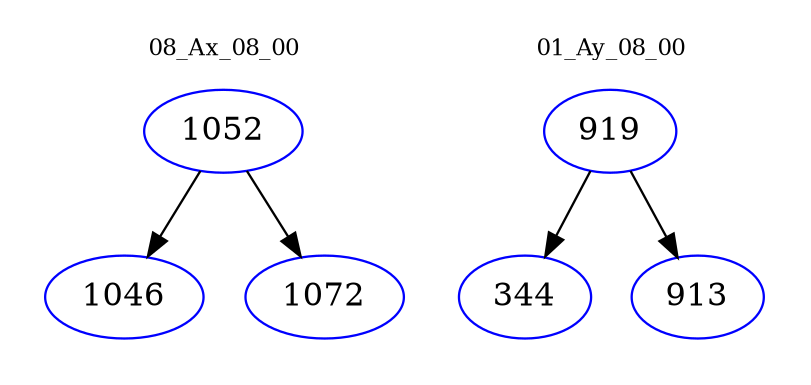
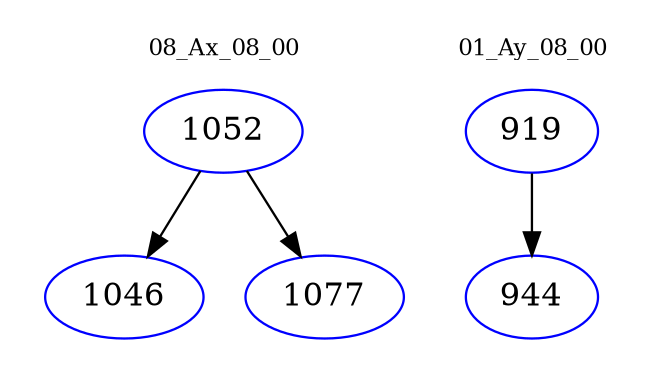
node "1072": label "1072" -> "1077"
node "344": label "344" -> "944"
node "913": removed
